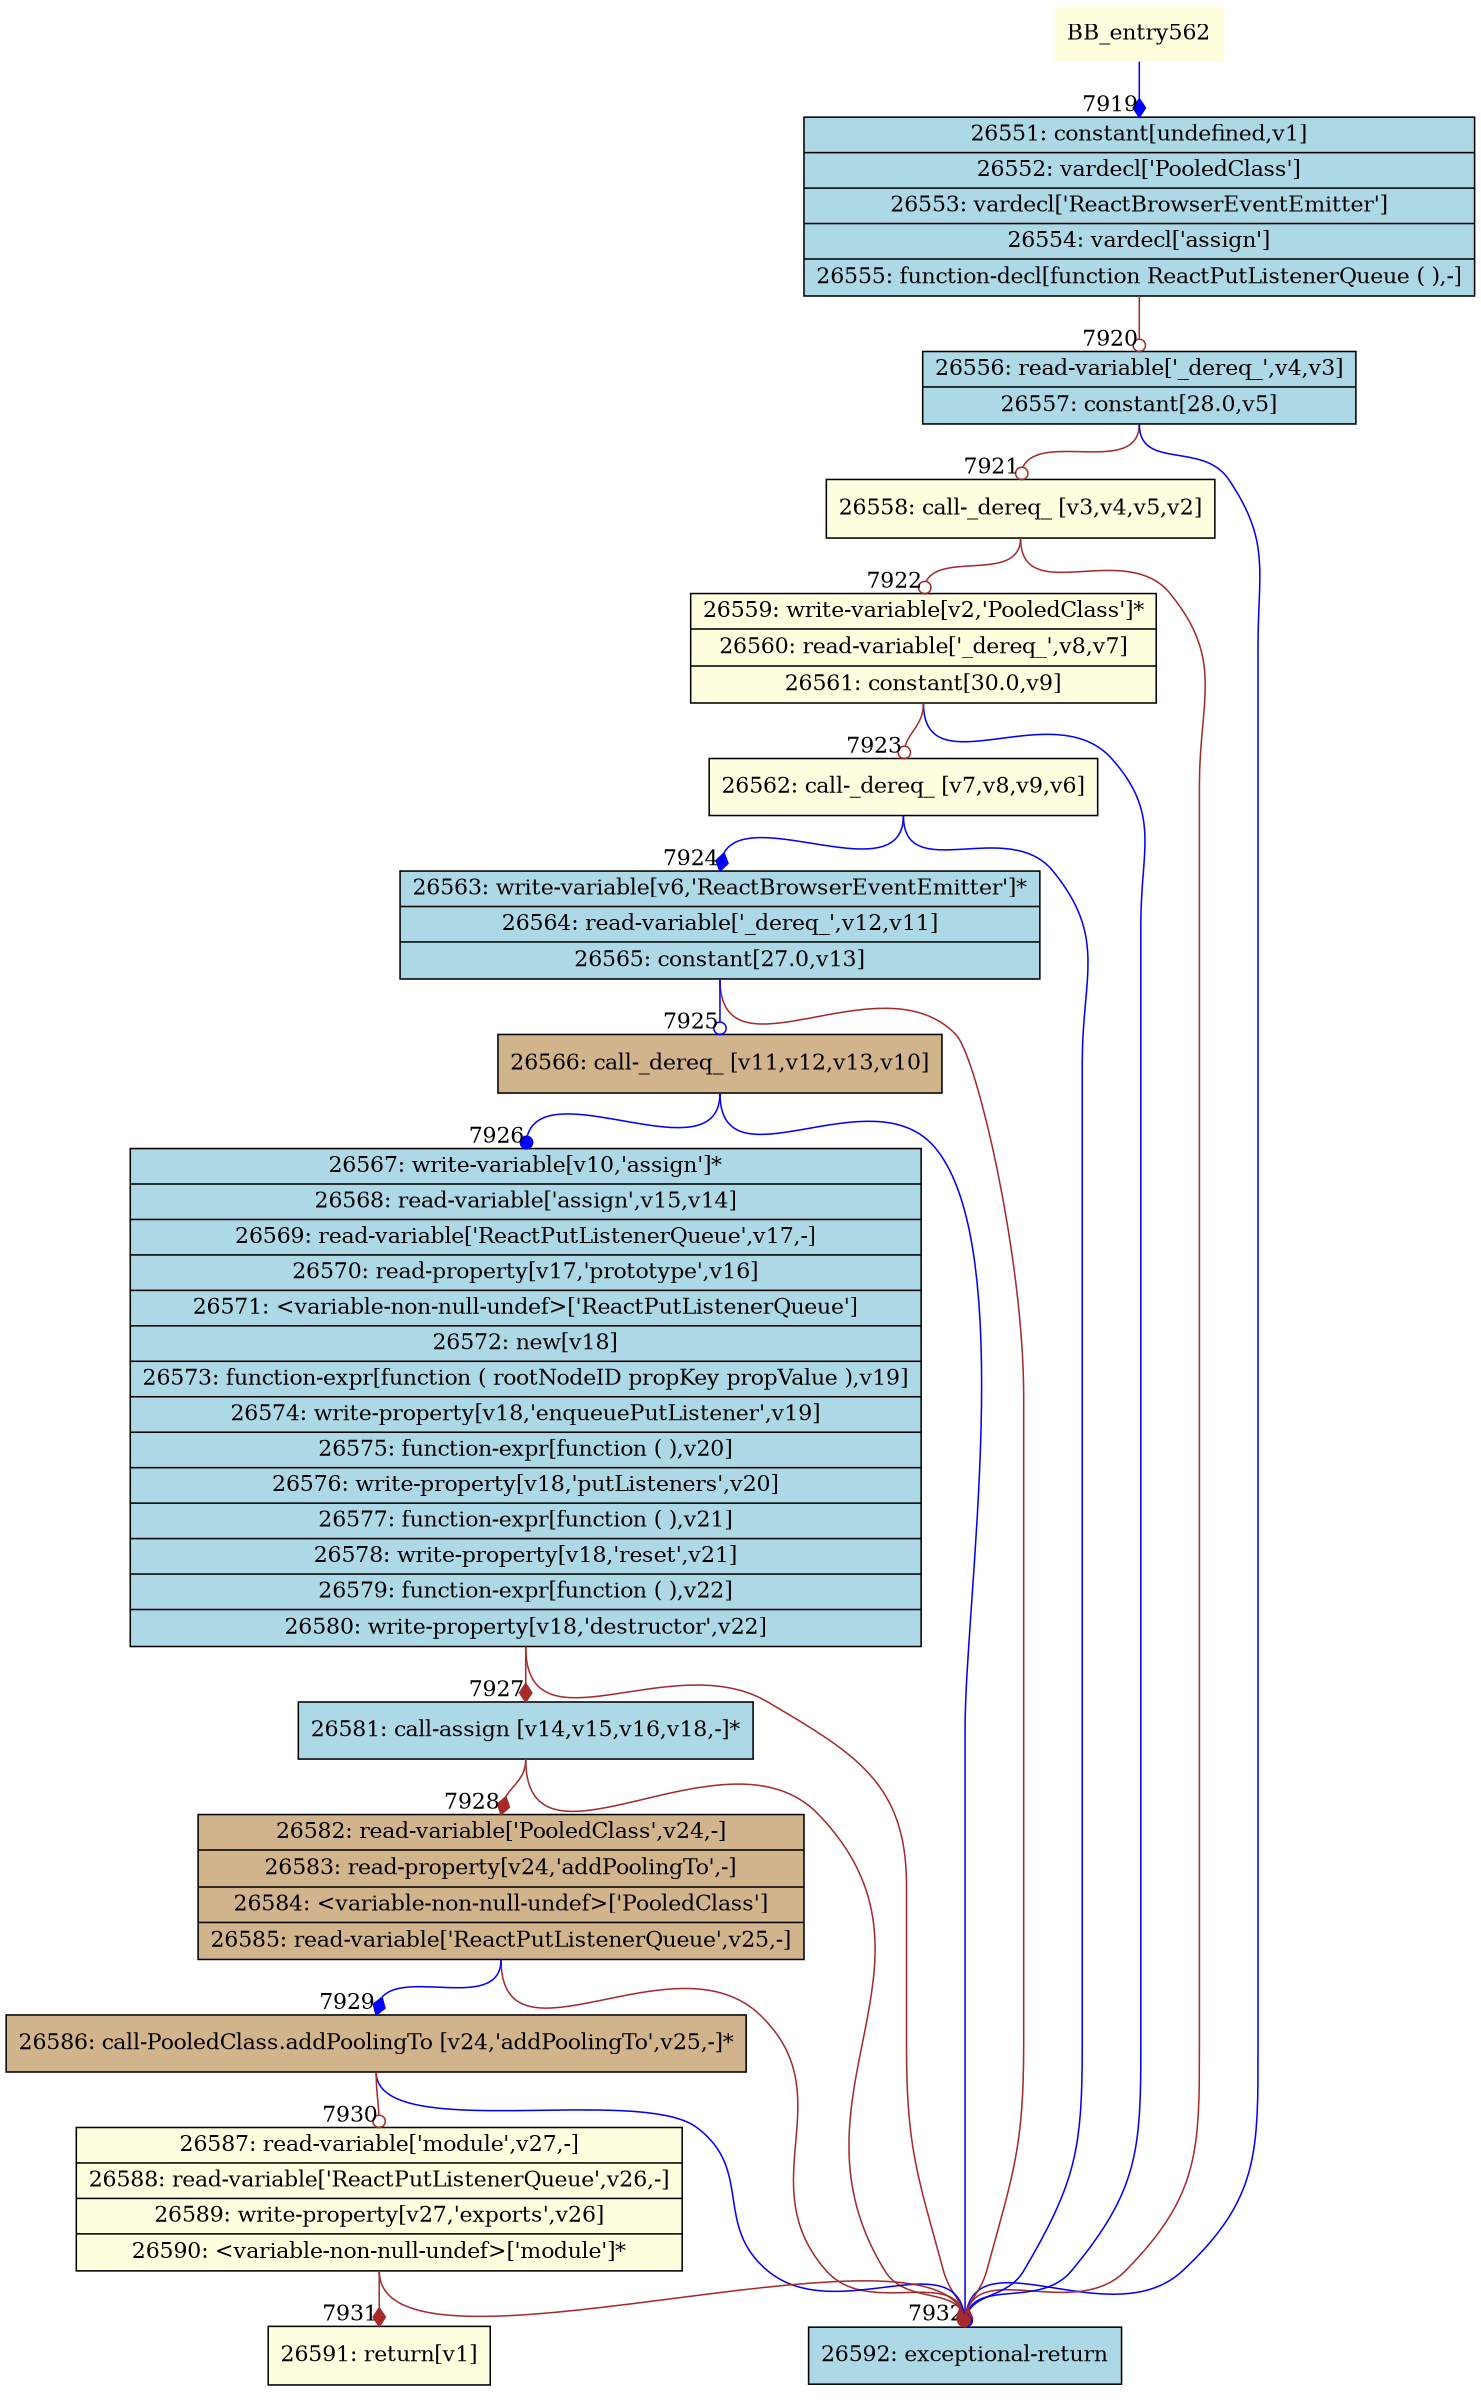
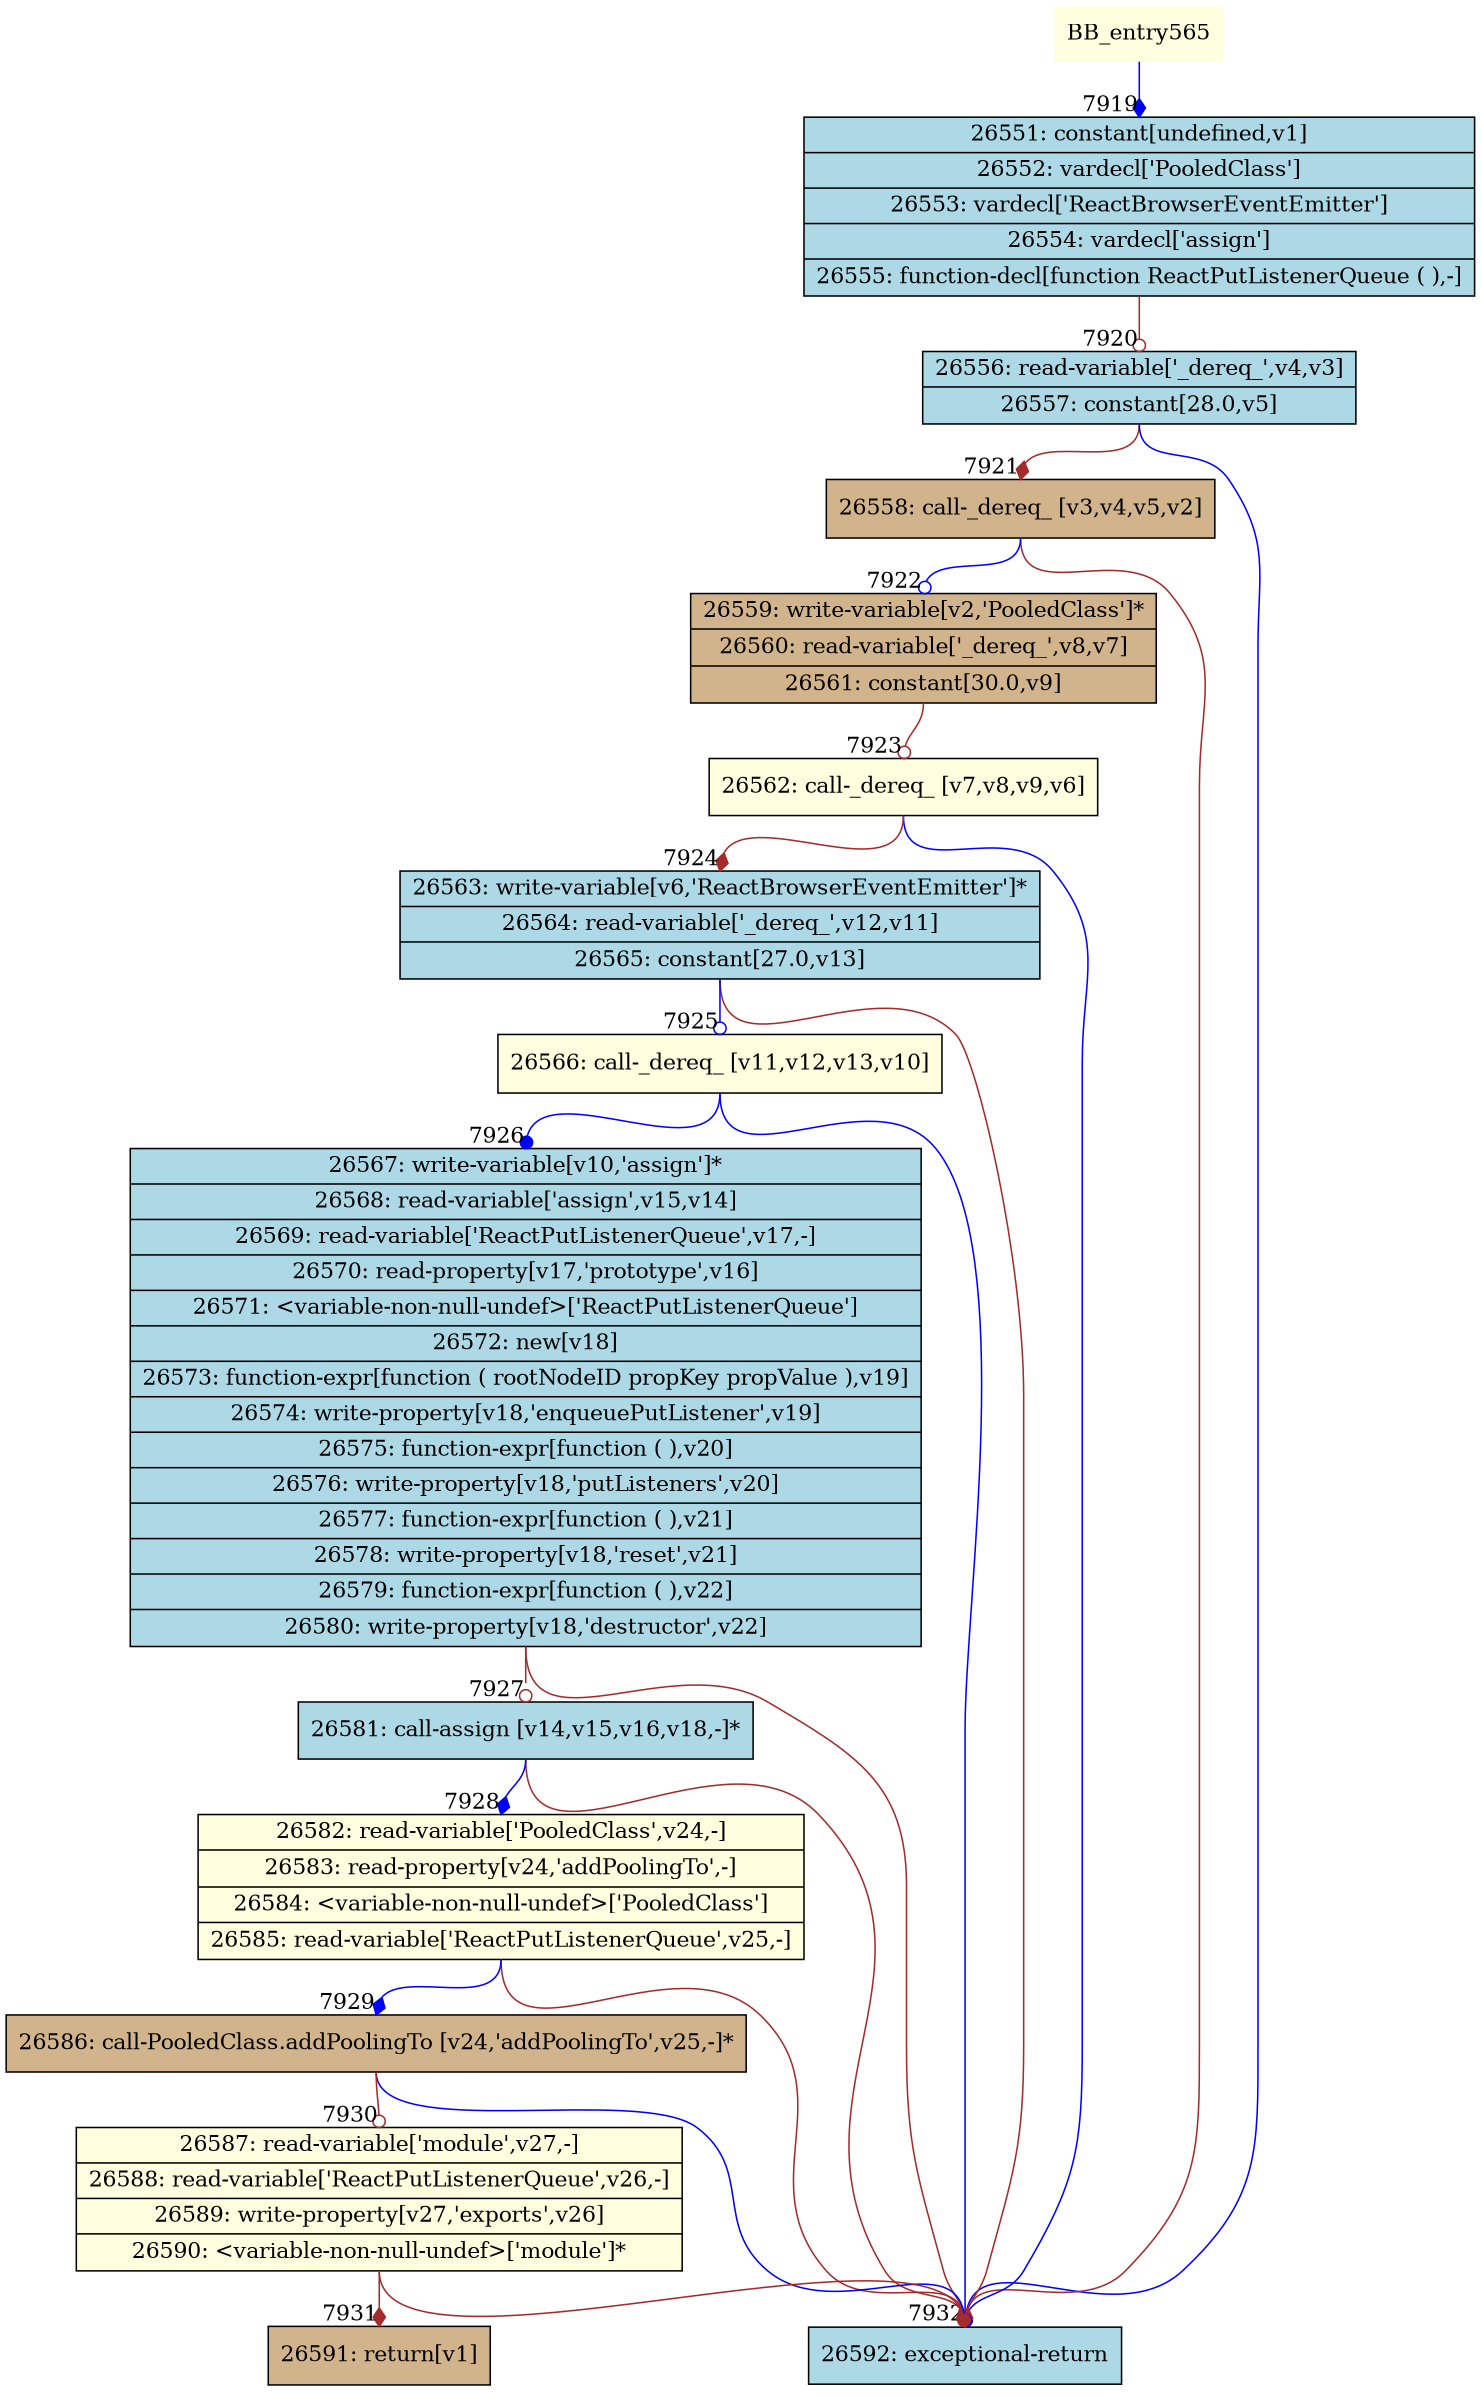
node "BB_entry562": label "BB_entry562" -> "BB_entry565"
edge "26556: read-variable['_dereq_',v4,v3]" -> "26558: call-_dereq_ [v3,v4,v5,v2]": arrowhead odot -> diamond
node "26558: call-_dereq_ [v3,v4,v5,v2]": fillcolor lightyellow -> tan
edge "26558: call-_dereq_ [v3,v4,v5,v2]" -> "26559: write-variable[v2,'PooledClass']*": color brown -> blue
node "26559: write-variable[v2,'PooledClass']*": fillcolor lightyellow -> tan
edge "26562: call-_dereq_ [v7,v8,v9,v6]" -> "26563: write-variable[v6,'ReactBrowserEventEmitter']*": color blue -> brown
node "26566: call-_dereq_ [v11,v12,v13,v10]": fillcolor tan -> lightyellow
edge "26559: write-variable[v2,'PooledClass']*" -> "26592: exceptional-return": removed
edge "26567: write-variable[v10,'assign']*" -> "26581: call-assign [v14,v15,v16,v18,-]*": arrowhead diamond -> odot
edge "26581: call-assign [v14,v15,v16,v18,-]*" -> "26582: read-variable['PooledClass',v24,-]": color brown -> blue
node "26582: read-variable['PooledClass',v24,-]": fillcolor tan -> lightyellow
node "26591: return[v1]": fillcolor lightyellow -> tan
